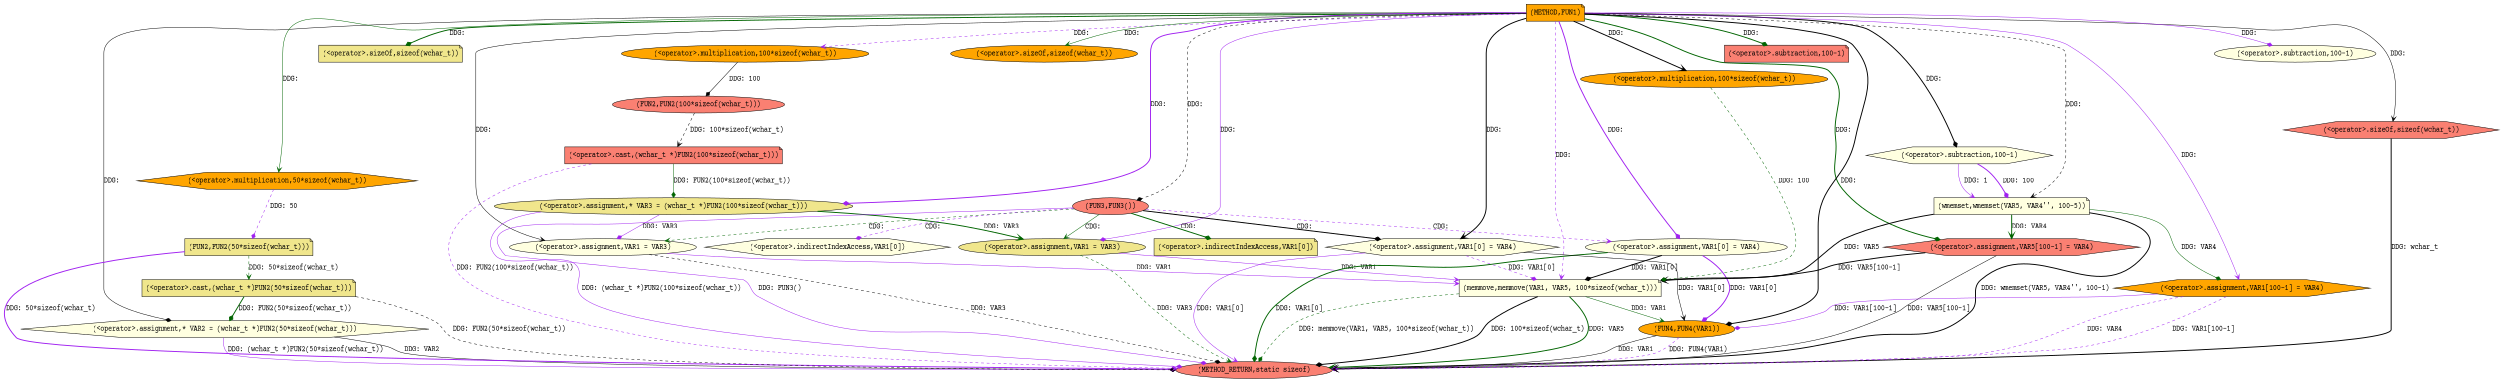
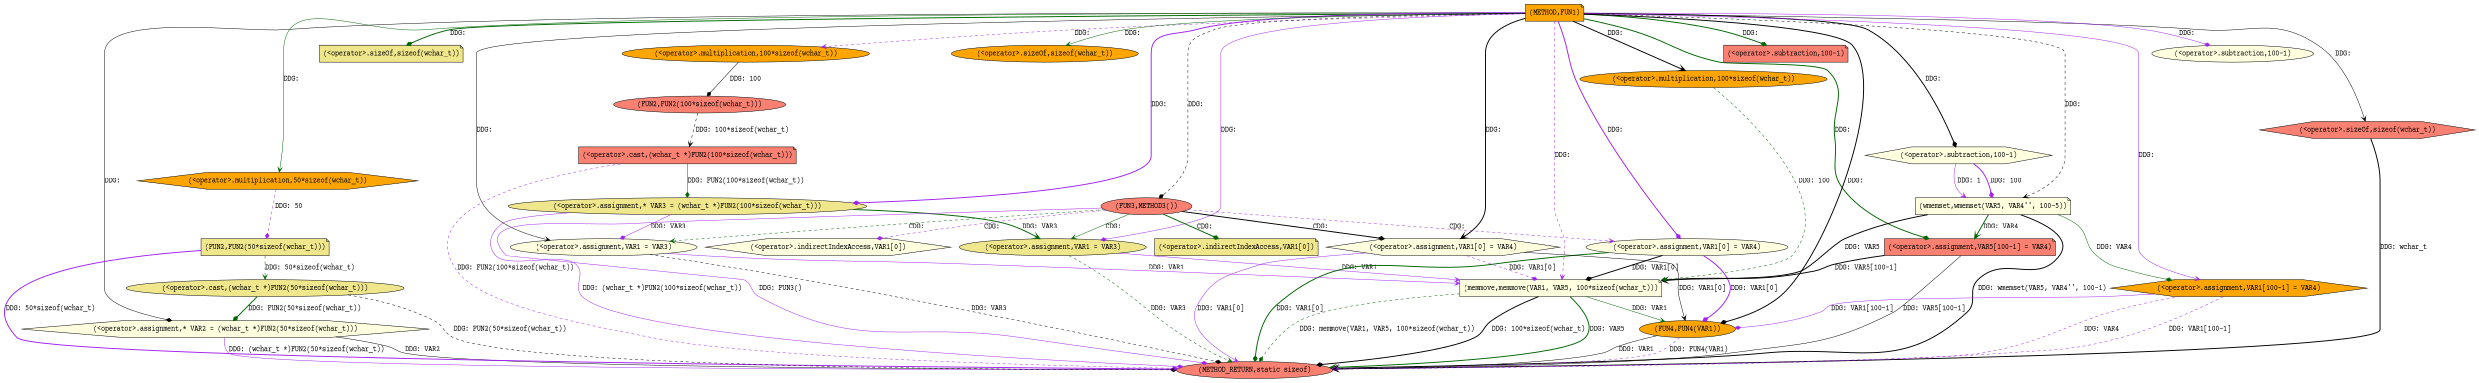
node "(FUN3,FUN3())": label "(FUN3,FUN3())" -> "(FUN3,METHOD3())"
node "(<operator>.assignment,VAR5[100-1] = VAR4)": shape hexagon -> note
node "(<operator>.cast,(wchar_t *)FUN2(50*sizeof(wchar_t)))": shape note -> ellipse
